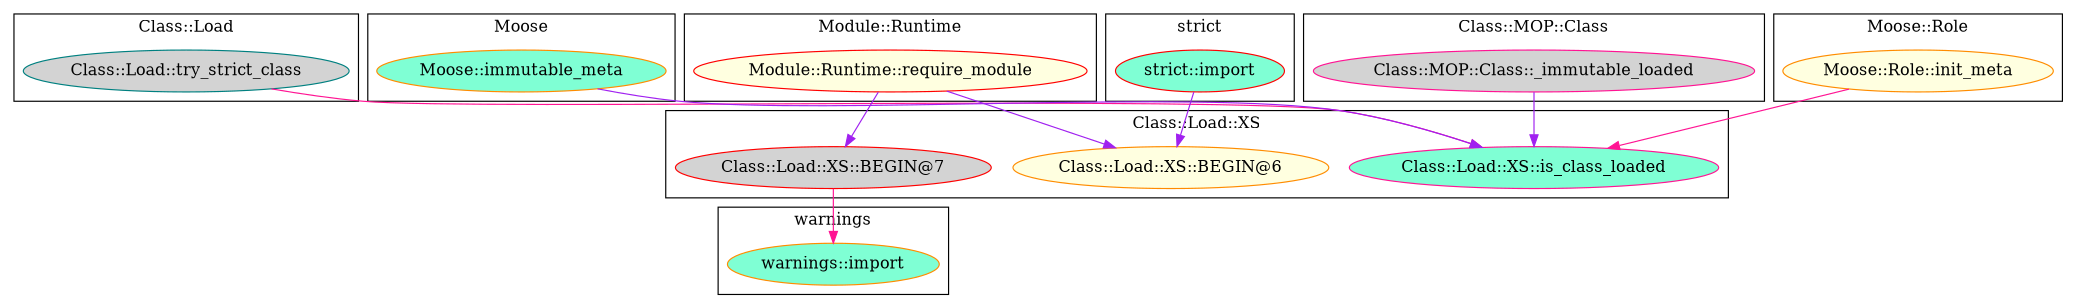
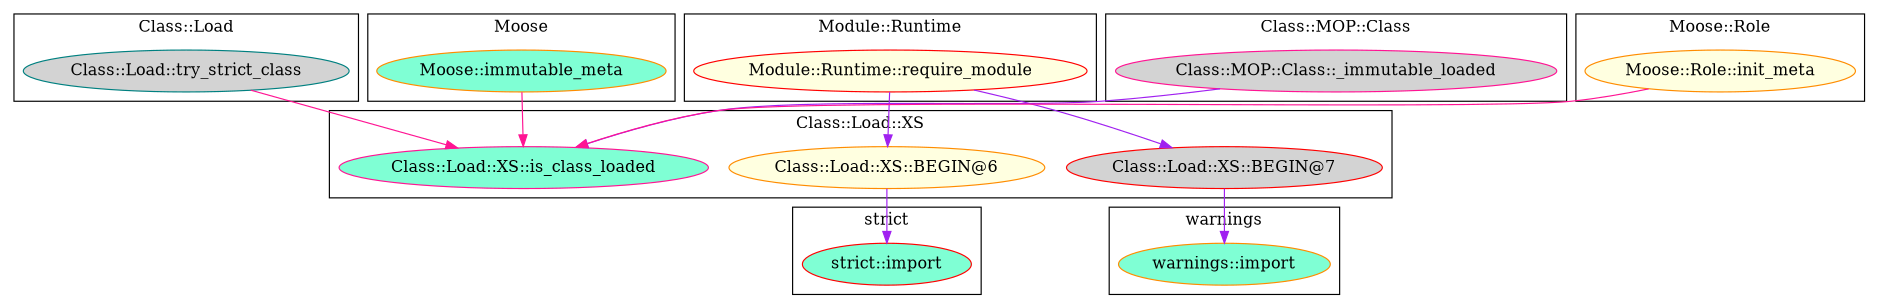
edge "Moose::immutable_meta" -> "Class::Load::XS::is_class_loaded": color purple -> deeppink
edge "strict::import" -> "Class::Load::XS::BEGIN@6": reversed
edge "Class::Load::XS::BEGIN@7" -> "warnings::import": color deeppink -> purple
